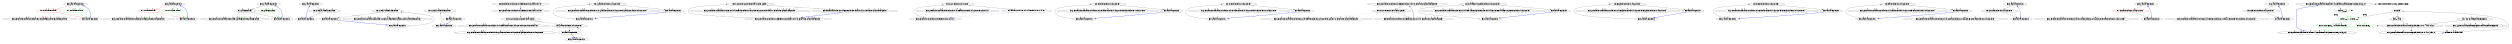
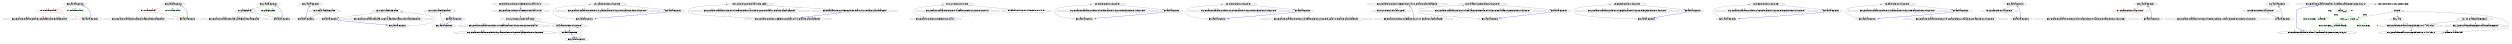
node "return resourceKey + DualPostfix;": added
